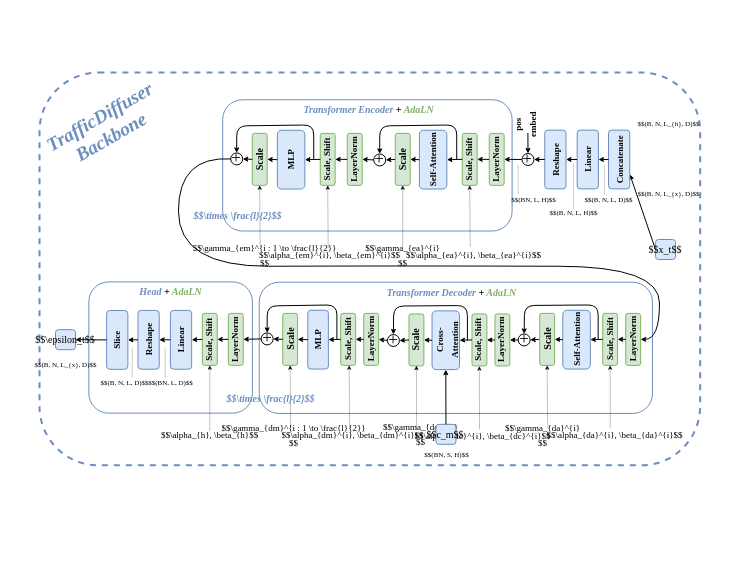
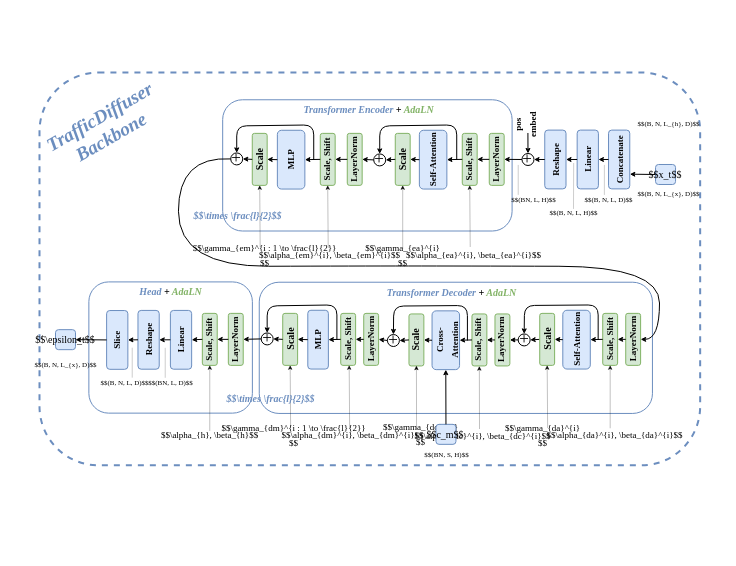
node "$$x_t$$": moved (666, 249) -> (666, 174)
